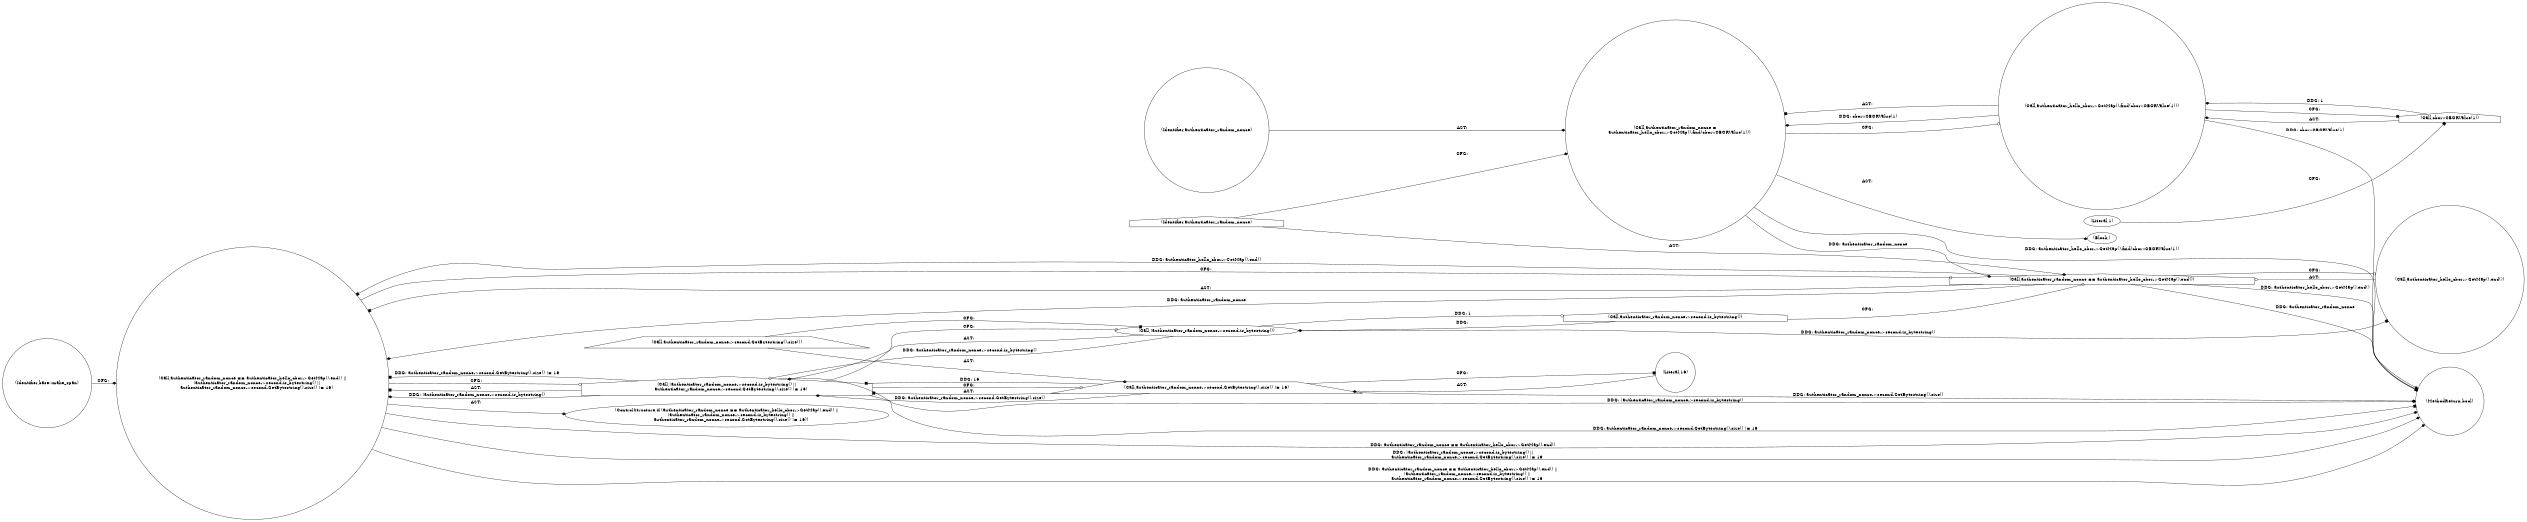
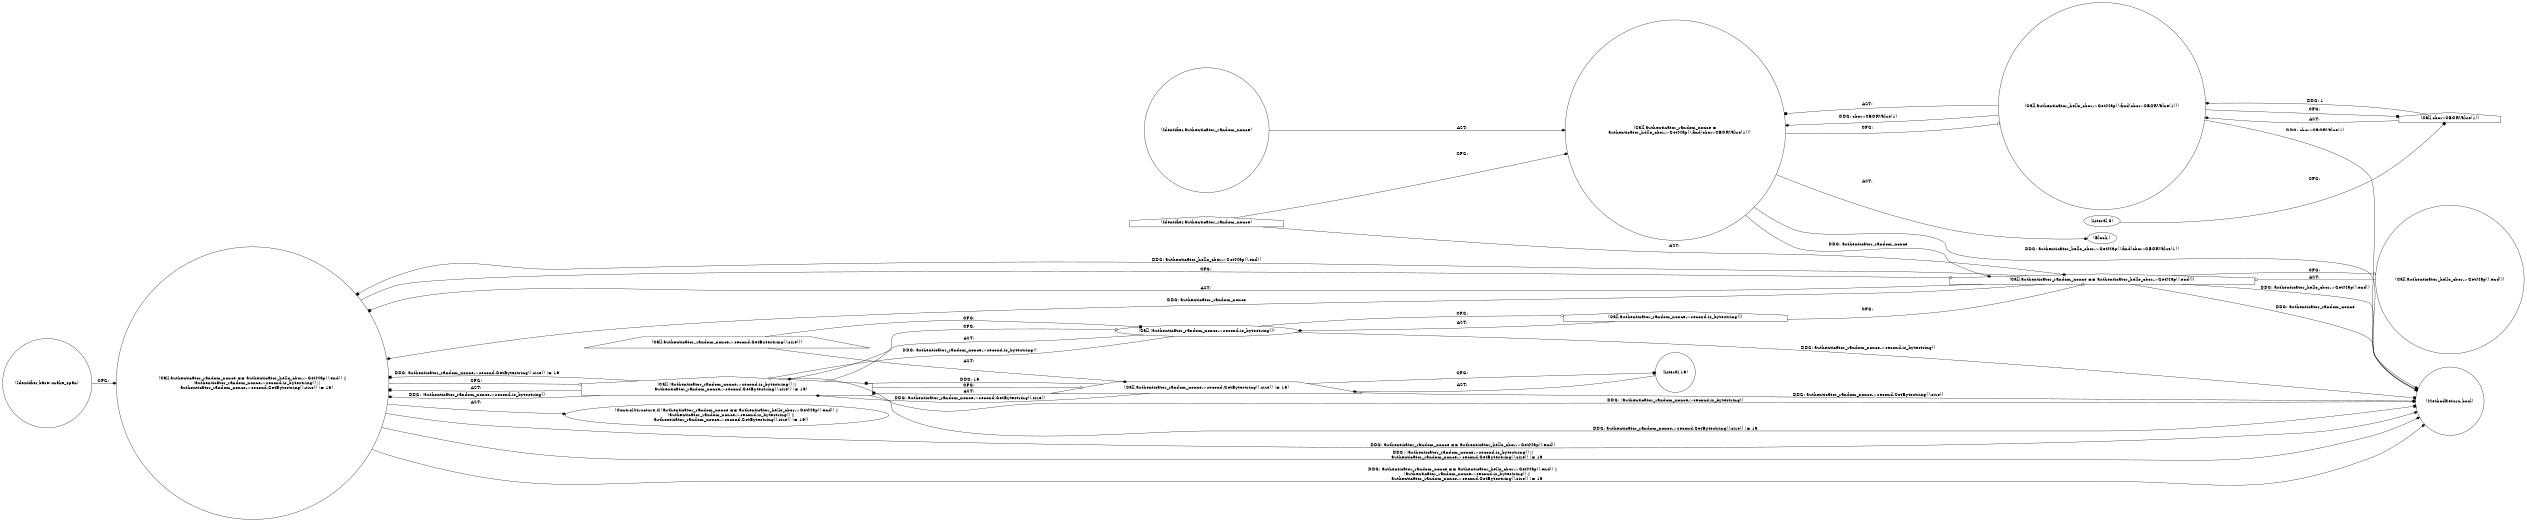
node "(Literal,1)": label "(Literal,1)" -> "(Literal,8)"
edge "(Call,!authenticator_random_nonce->second.is_bytestring())" -> "(Call,authenticator_random_nonce->second.is_bytestring())": label "DDG: 1" -> "CFG: "
edge "(Call,authenticator_random_nonce->second.is_bytestring())" -> "(Call,!authenticator_random_nonce->second.is_bytestring())": label "DDG: " -> "AST: "
edge "(Call,!authenticator_random_nonce->second.is_bytestring())" -> "(Call,authenticator_hello_cbor->GetMap().end())": now "(Call,!authenticator_random_nonce->second.is_bytestring())" -> "(MethodReturn,bool)"
